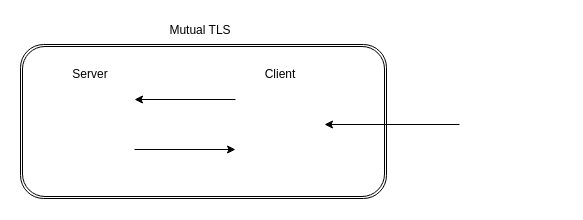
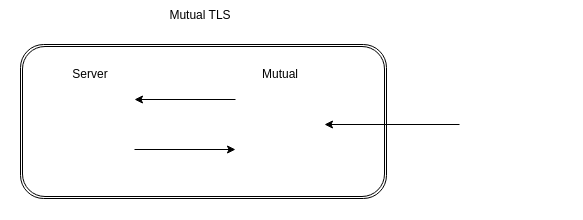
node "Mutual TLS": moved (201, 31) -> (201, 16)
node "Client": label "Client" -> "Mutual"
